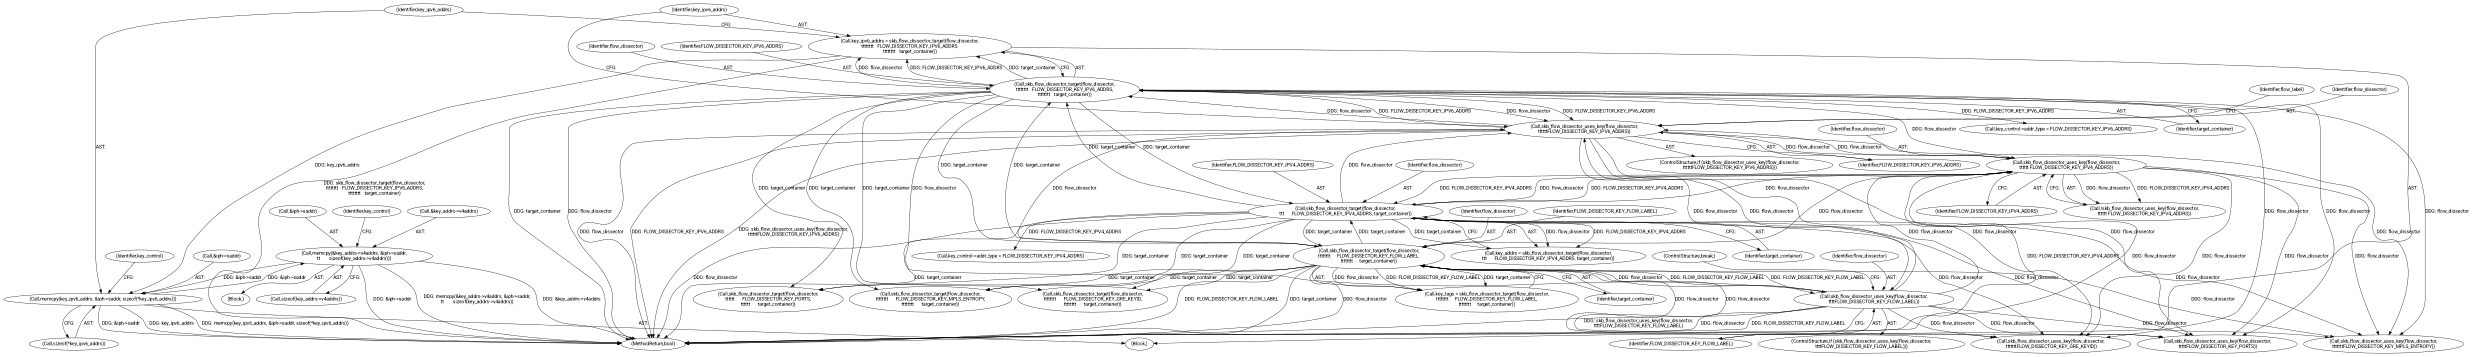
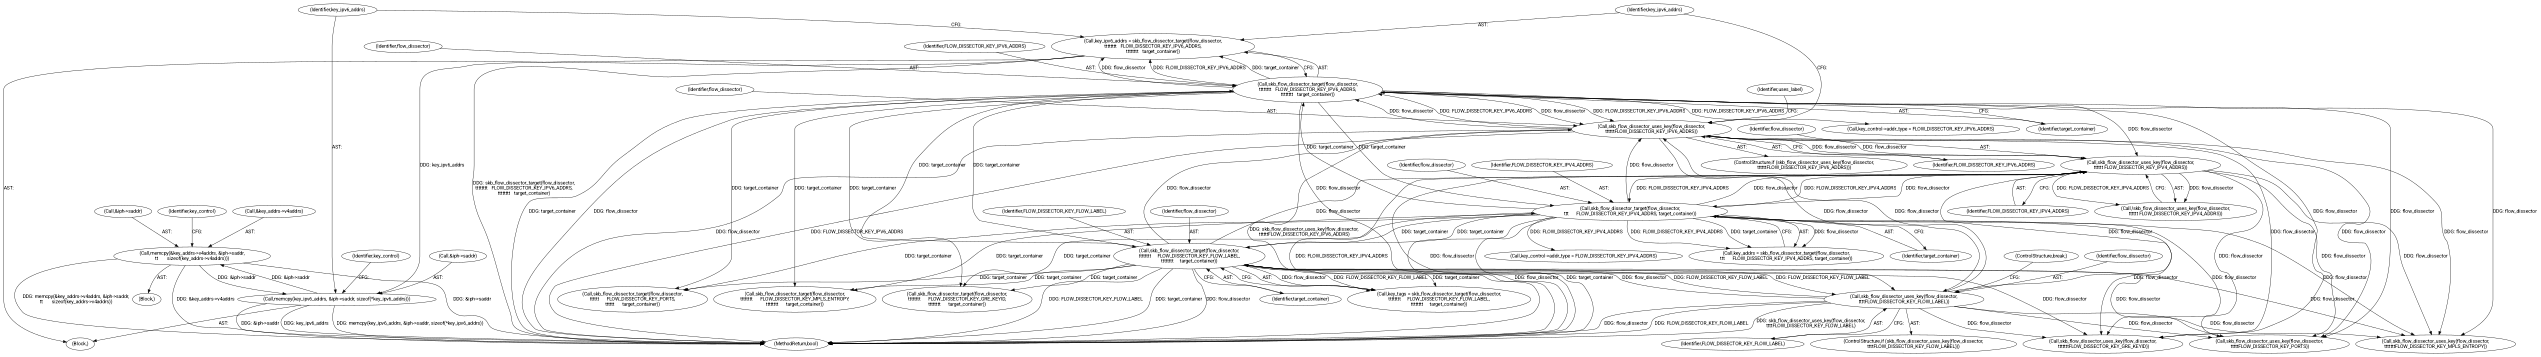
node "(Identifier,flow_label)": label "(Identifier,flow_label)" -> "(Identifier,uses_label)"
node "(Call,sizeof(key_addrs->v4addrs))": removed
node "(Call,sizeof(*key_ipv6_addrs))": removed
